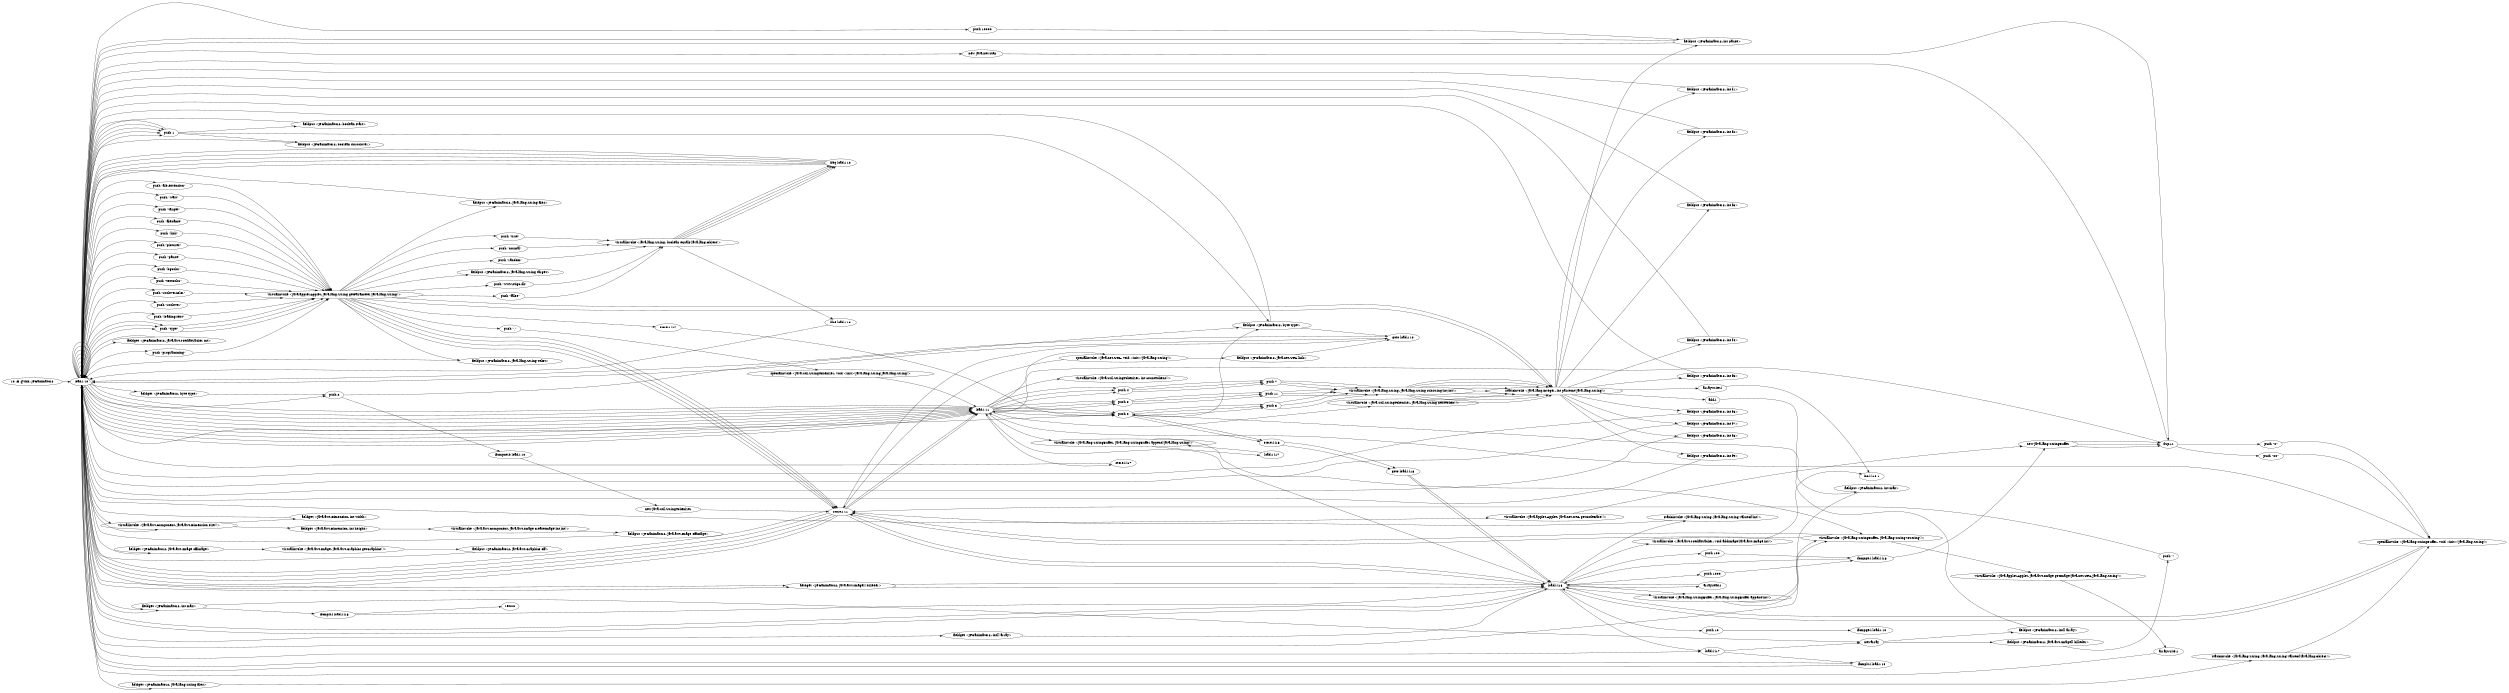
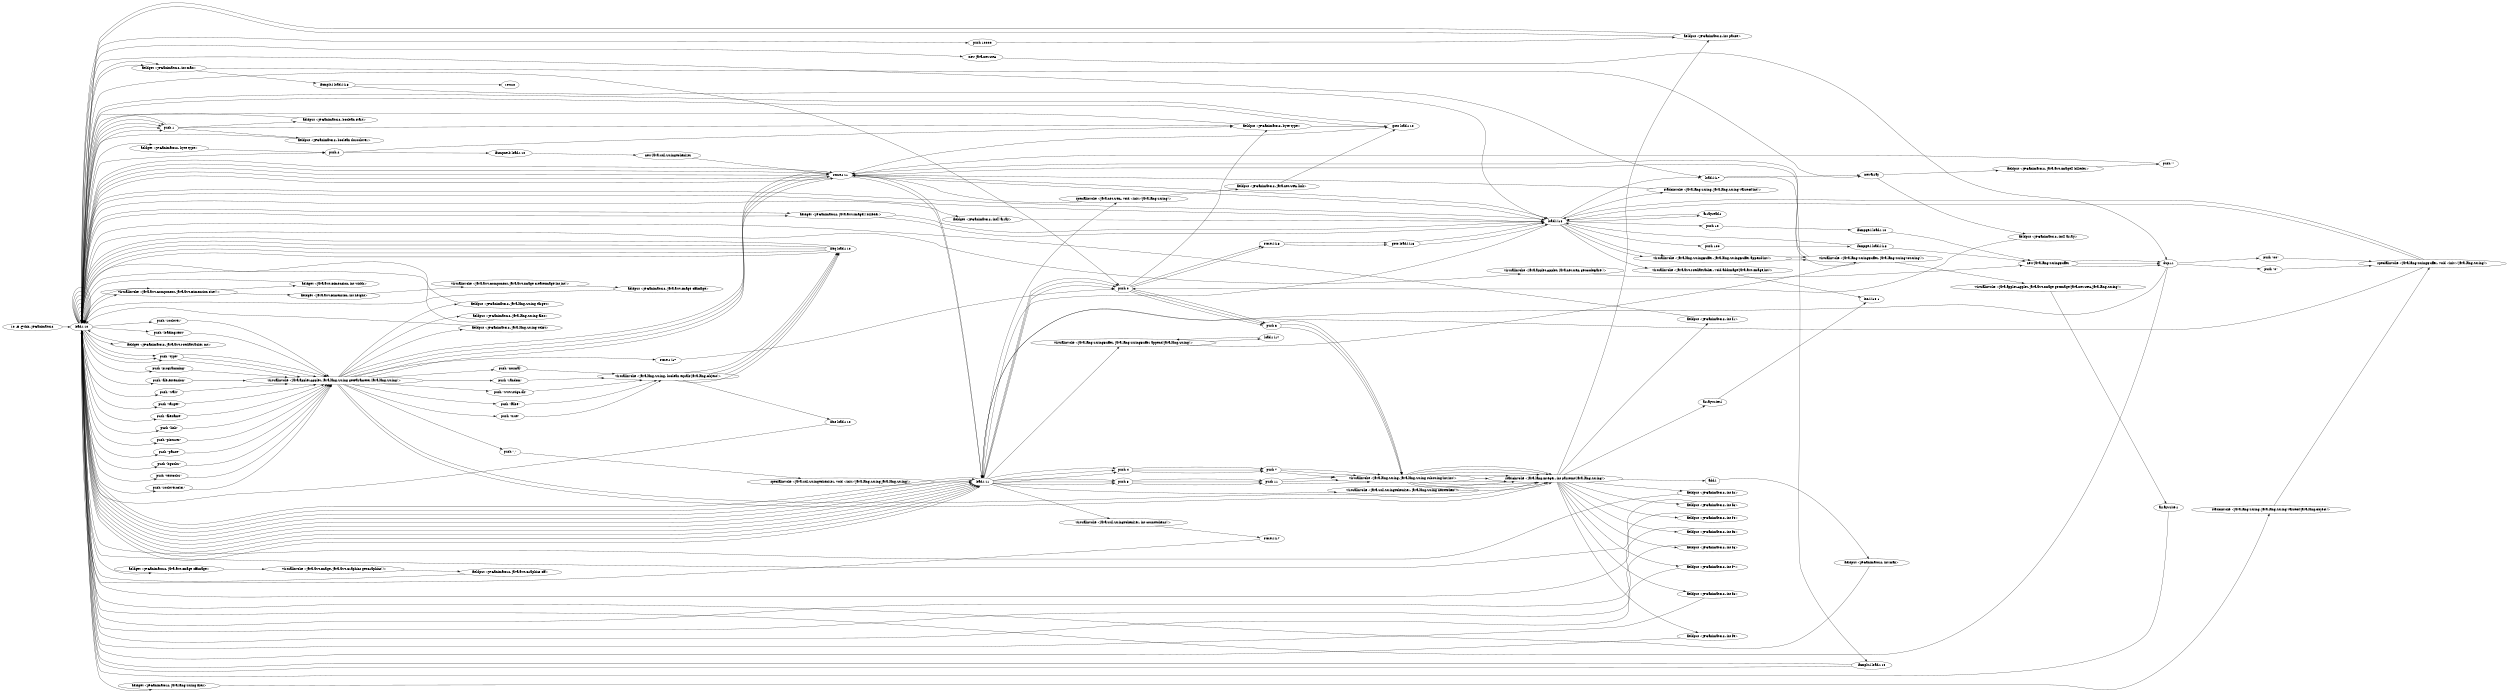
edge "ifcmpge.i load.r r0" -> "new java.lang.StringBuffer": added
edge "fieldput <JPGanimator2: java.lang.String target>" -> "load.r r0": added
edge "load.r r1" -> "store.i i17": now "virtualinvoke <java.util.StringTokenizer: int countTokens()>" -> "store.i i17"
node "push 1000": removed
